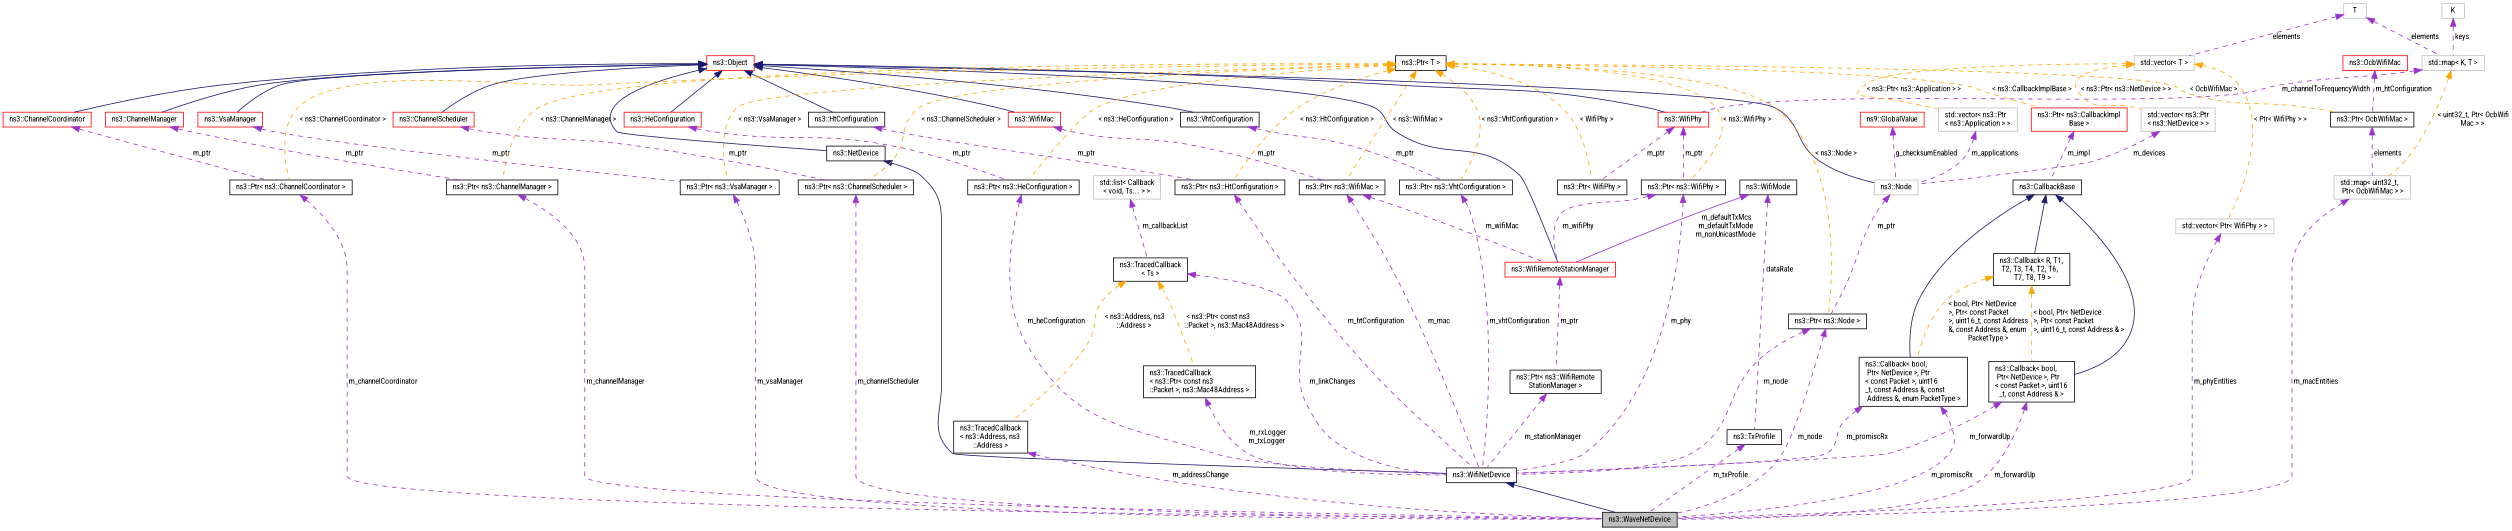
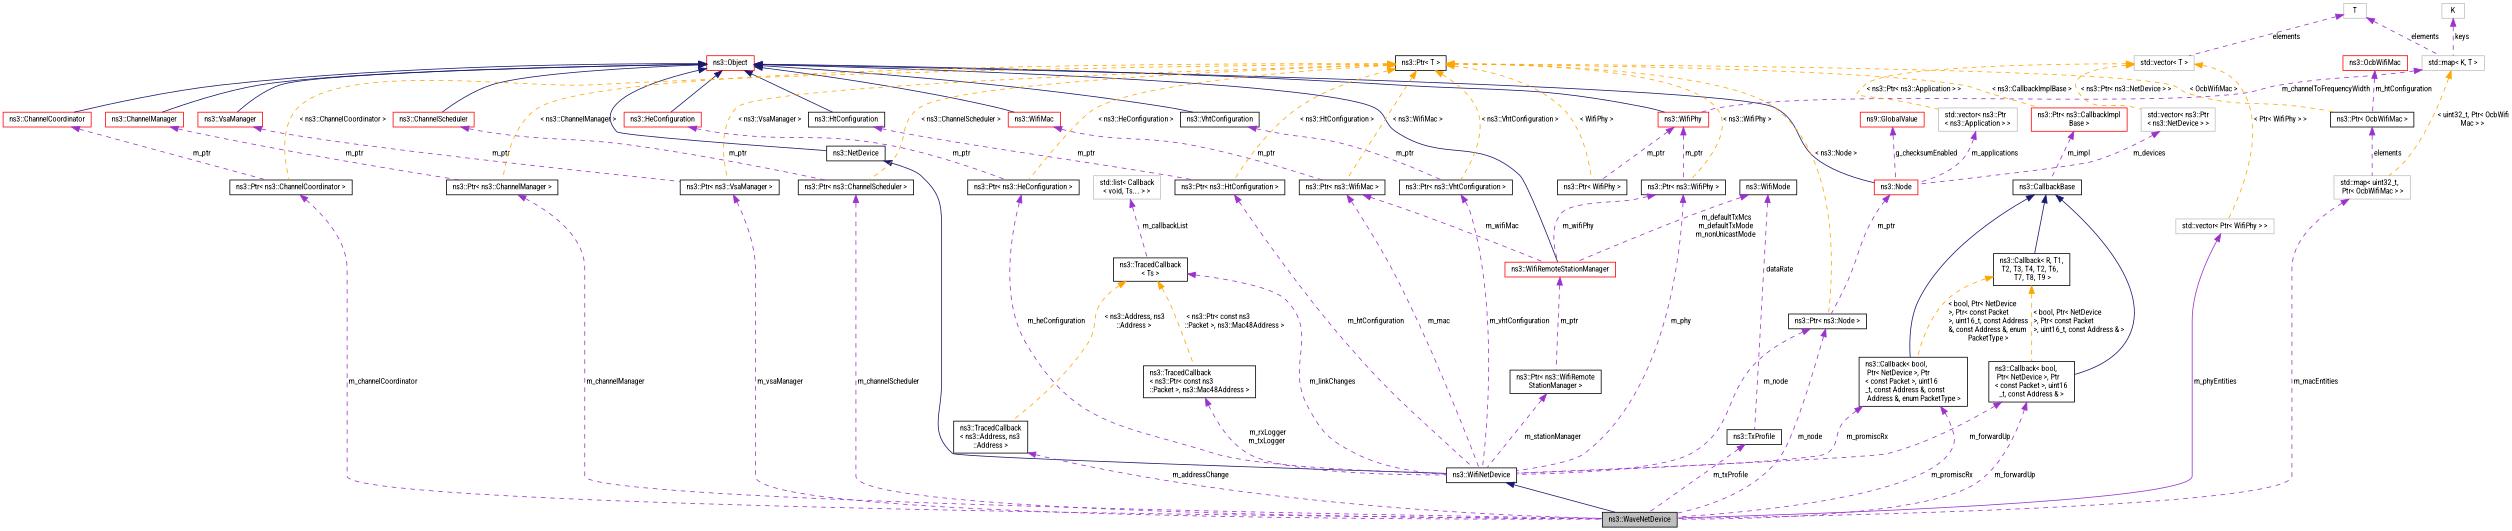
node "ns3::Node": color grey75 -> red
edge "ns3::WifiRemoteStationManager" -> "ns3::WifiMode": style solid -> dashed
edge "ns3::WaveNetDevice" -> "std::vector< Ptr< WifiPhy > >": style dashed -> solid
